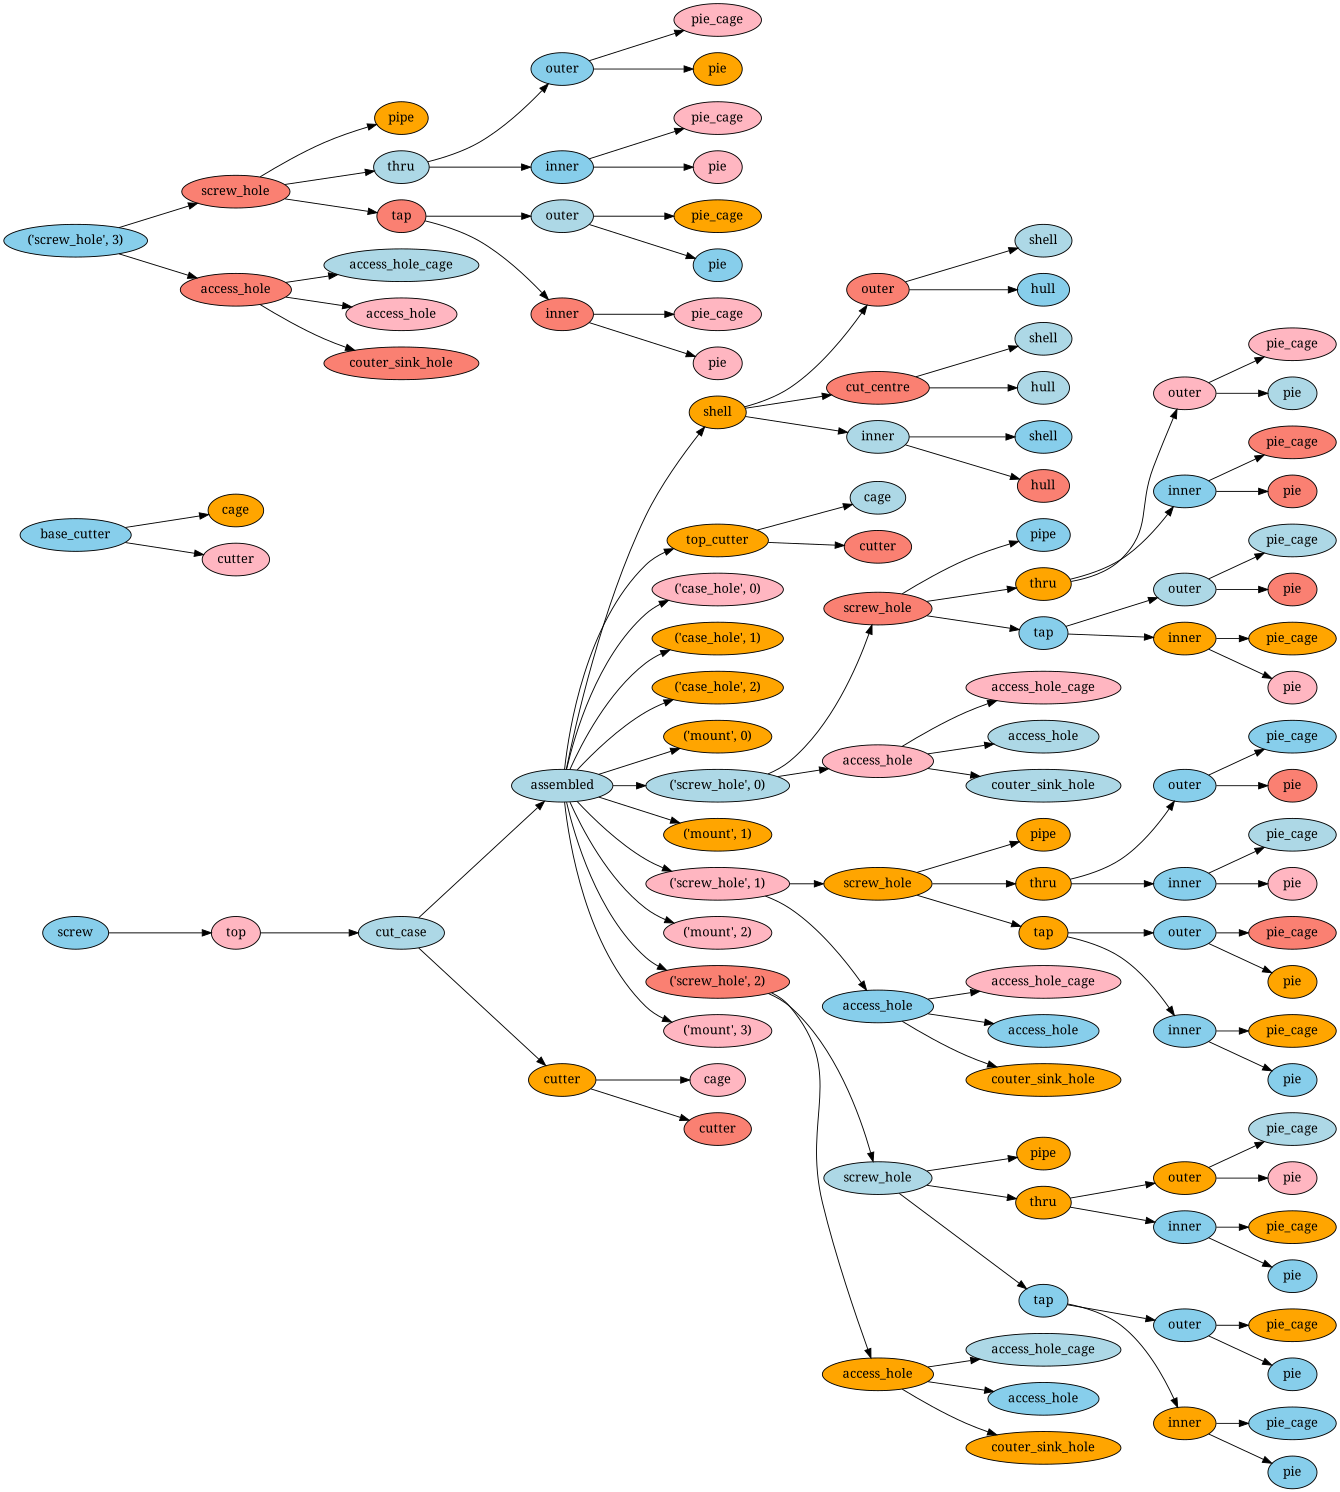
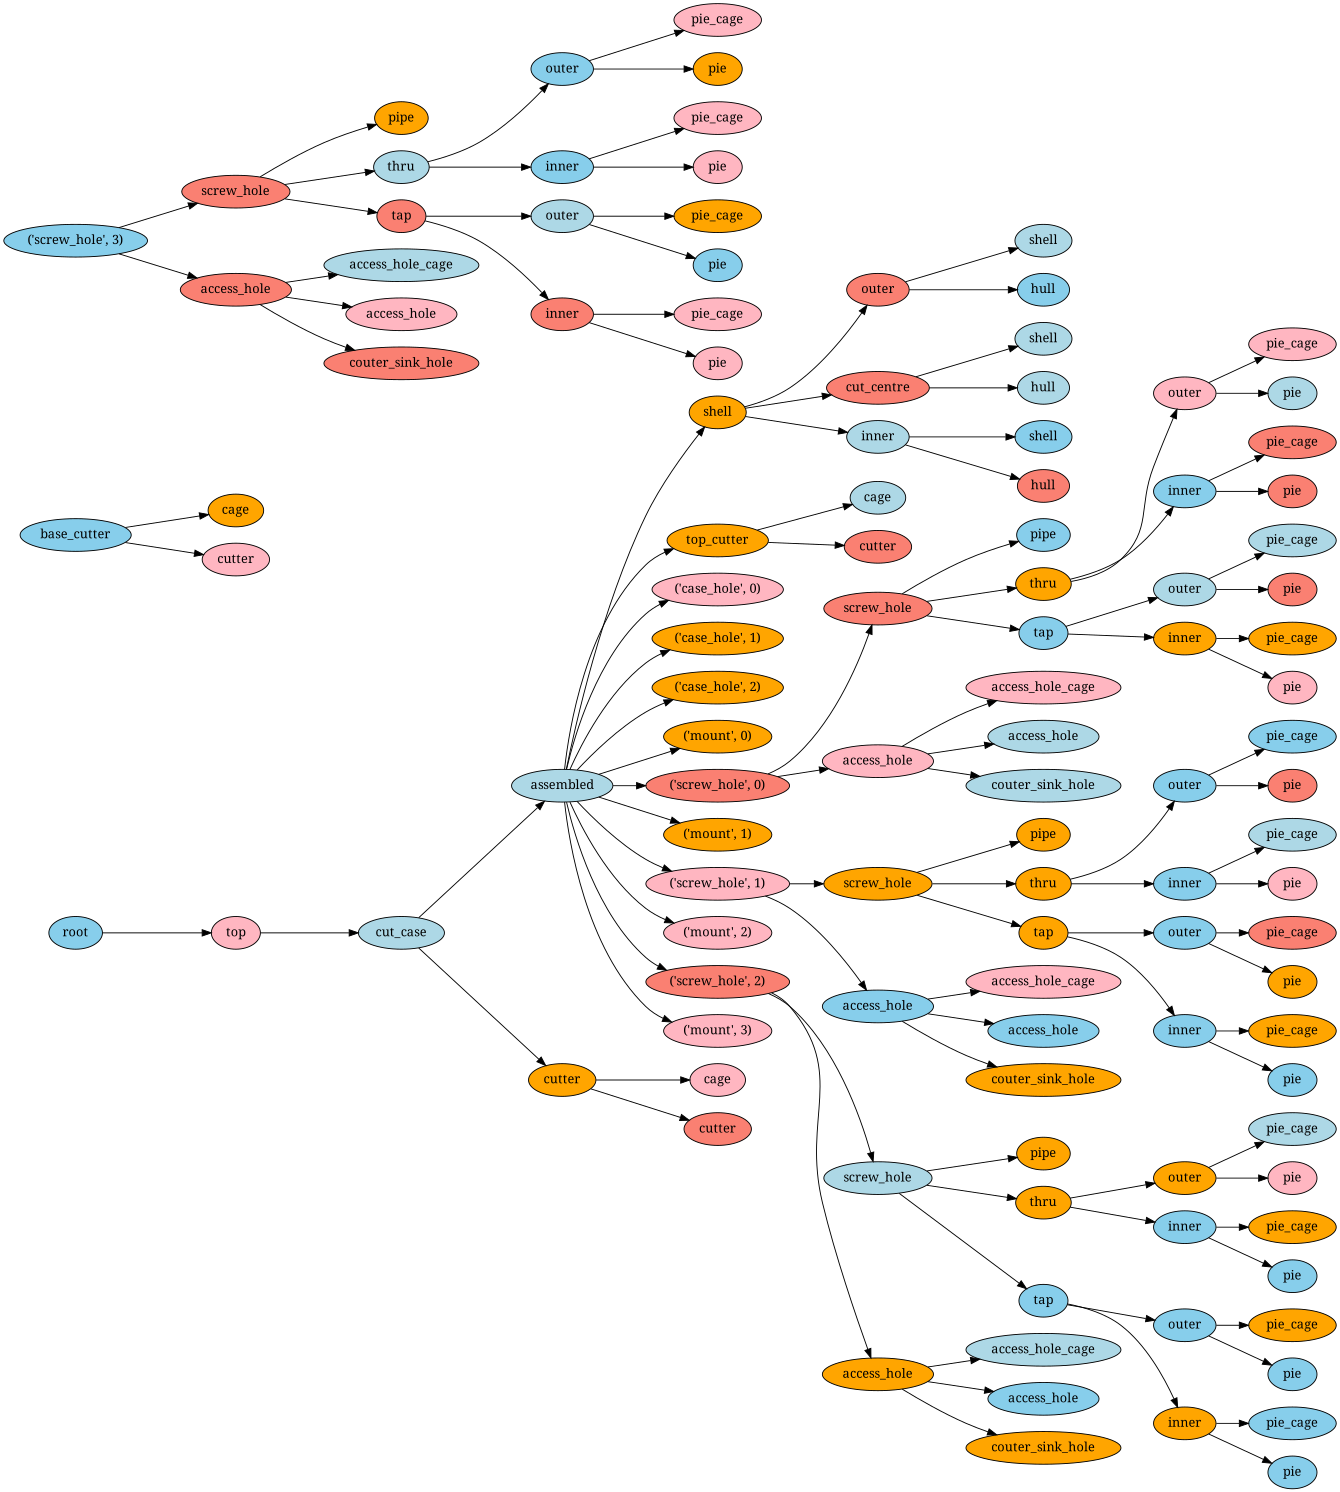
node "('screw_hole', 0)": fillcolor lightblue -> salmon
node "screw": label "screw" -> "root"
